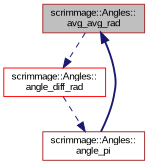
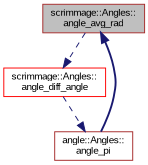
node "scrimmage::Angles:: avg_avg_rad": label "scrimmage::Angles:: avg_avg_rad" -> "scrimmage::Angles:: angle_avg_rad"
node "scrimmage::Angles:: angle_diff_rad": label "scrimmage::Angles:: angle_diff_rad" -> "scrimmage::Angles:: angle_diff_angle"
node "scrimmage::Angles:: angle_pi": label "scrimmage::Angles:: angle_pi" -> "angle::Angles:: angle_pi"
